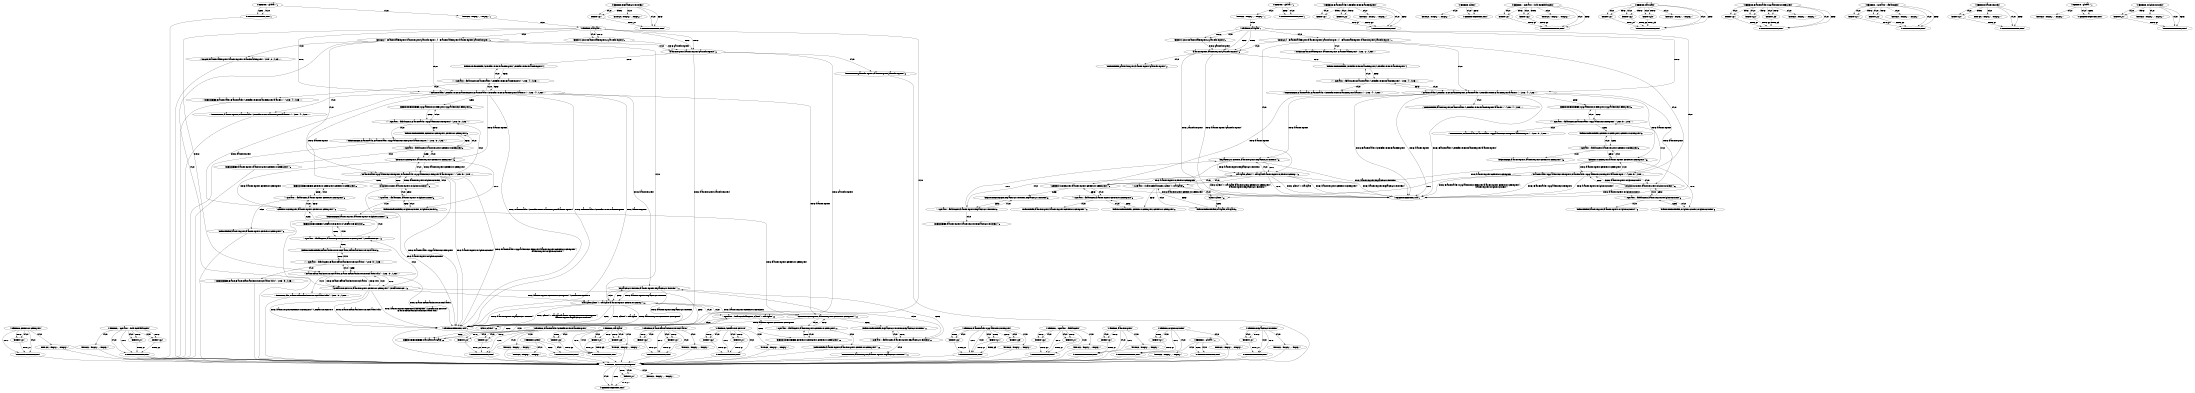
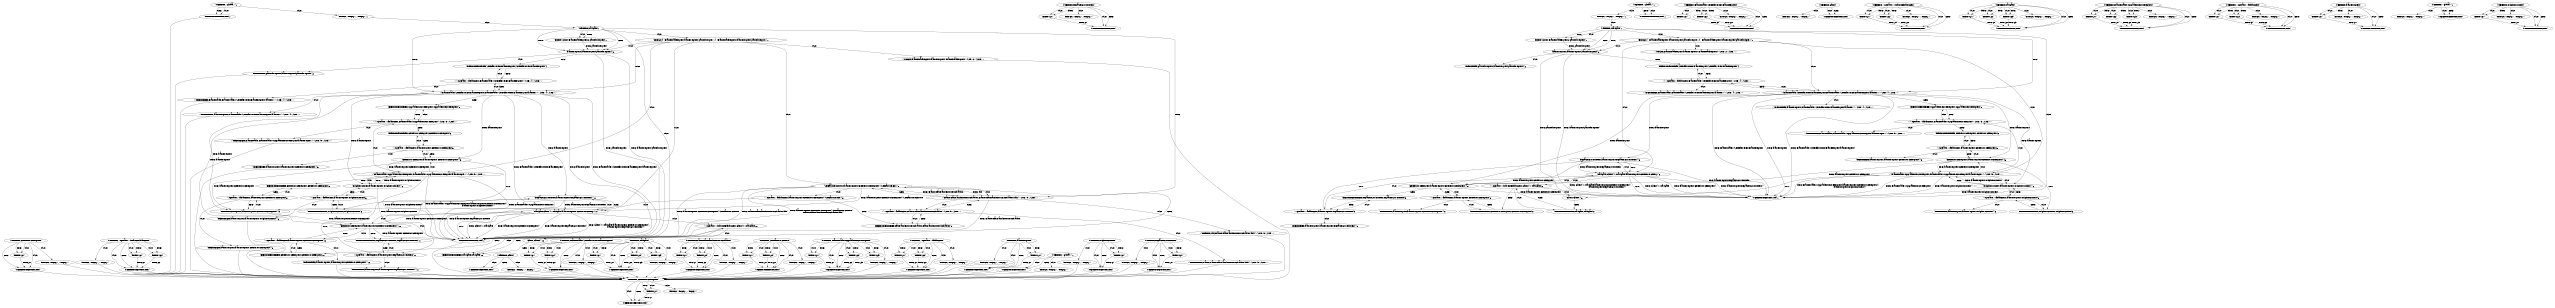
node "(FIELD_IDENTIFIER,SetHasUserGesture,SetHasUserGesture)": removed
